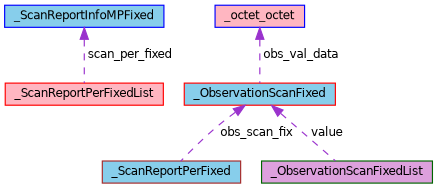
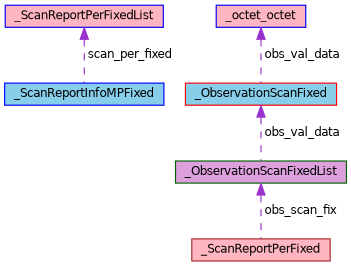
edge "_ScanReportPerFixedList" -> "_ScanReportInfoMPFixed": reversed
node "_ScanReportPerFixedList": color red -> blue
edge "_ObservationScanFixedList" -> "_ObservationScanFixed": label " value" -> " obs_val_data"
edge "_ScanReportPerFixed" -> "_ObservationScanFixed": now "_ScanReportPerFixed" -> "_ObservationScanFixedList"
node "_ScanReportPerFixed": fillcolor skyblue -> lightpink
